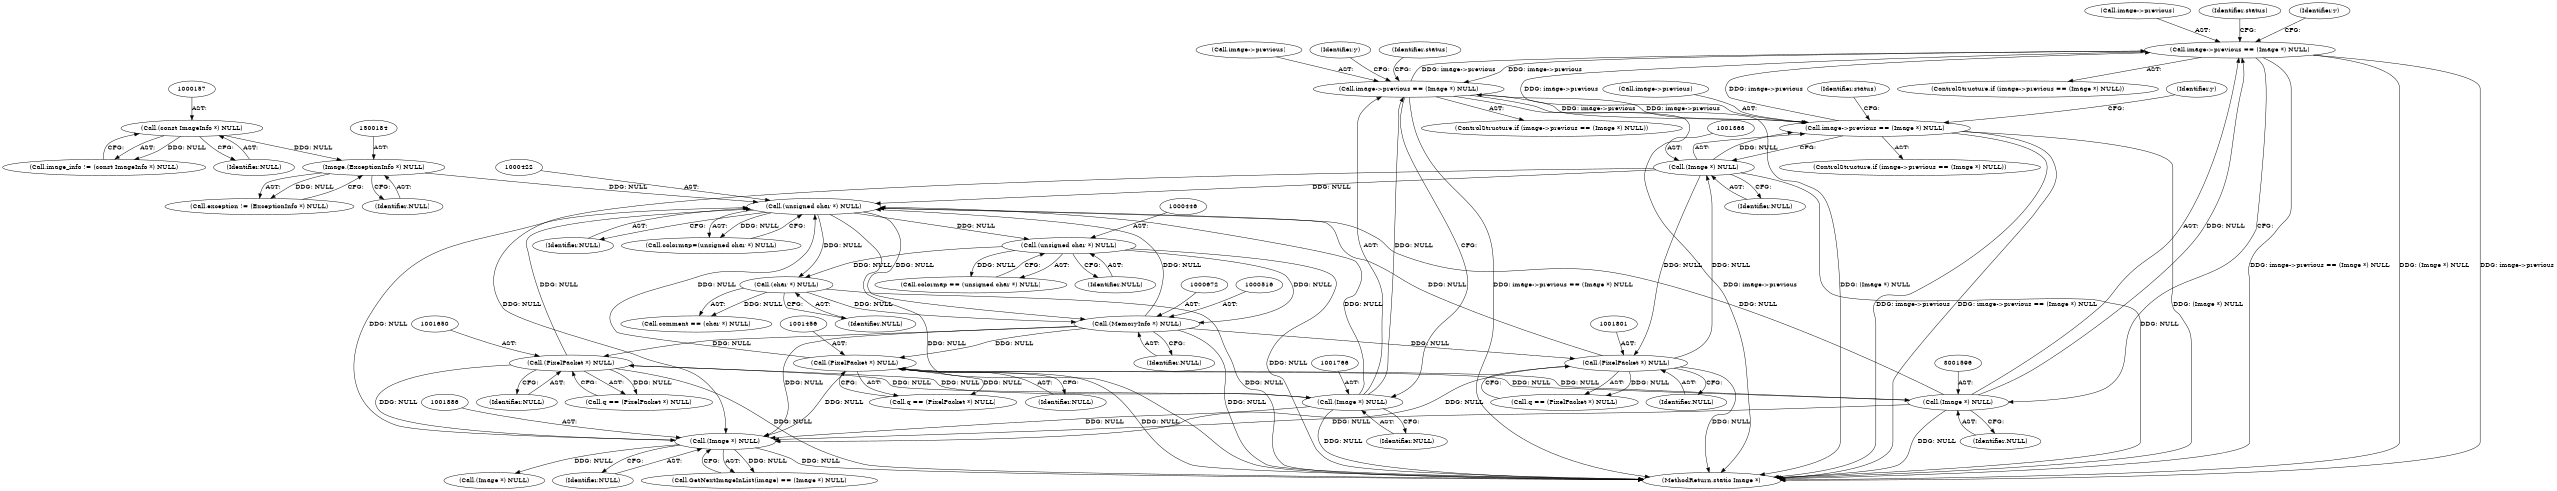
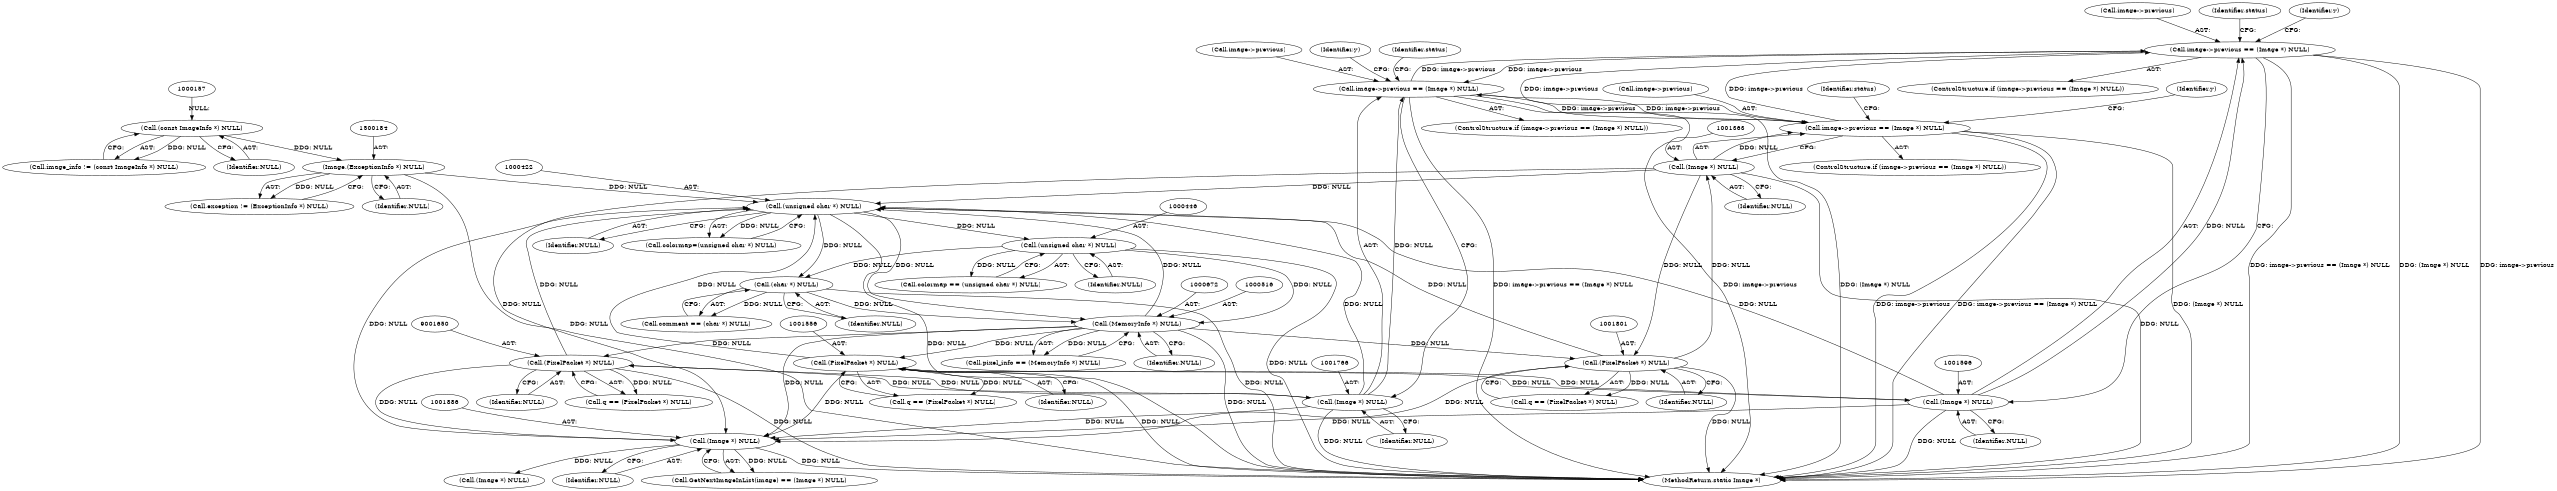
edge "1000157" -> "(Call,(const ImageInfo *) NULL)": label "AST: " -> "NULL: "
edge "(Call,comment == (char *) NULL)" -> "(Call,(char *) NULL)": added, label "CFG:"
node "1001650": label "1001650" -> "9001650"
node "1001456": label "1001456" -> "1001556"
node "(Call,pixel_info == (MemoryInfo *) NULL)": added
node "3001596": label "3001596" -> "1001596"
edge "(Image,(ExceptionInfo *) NULL)" -> "(MethodReturn,static Image *)": added, label "DDG: NULL"
